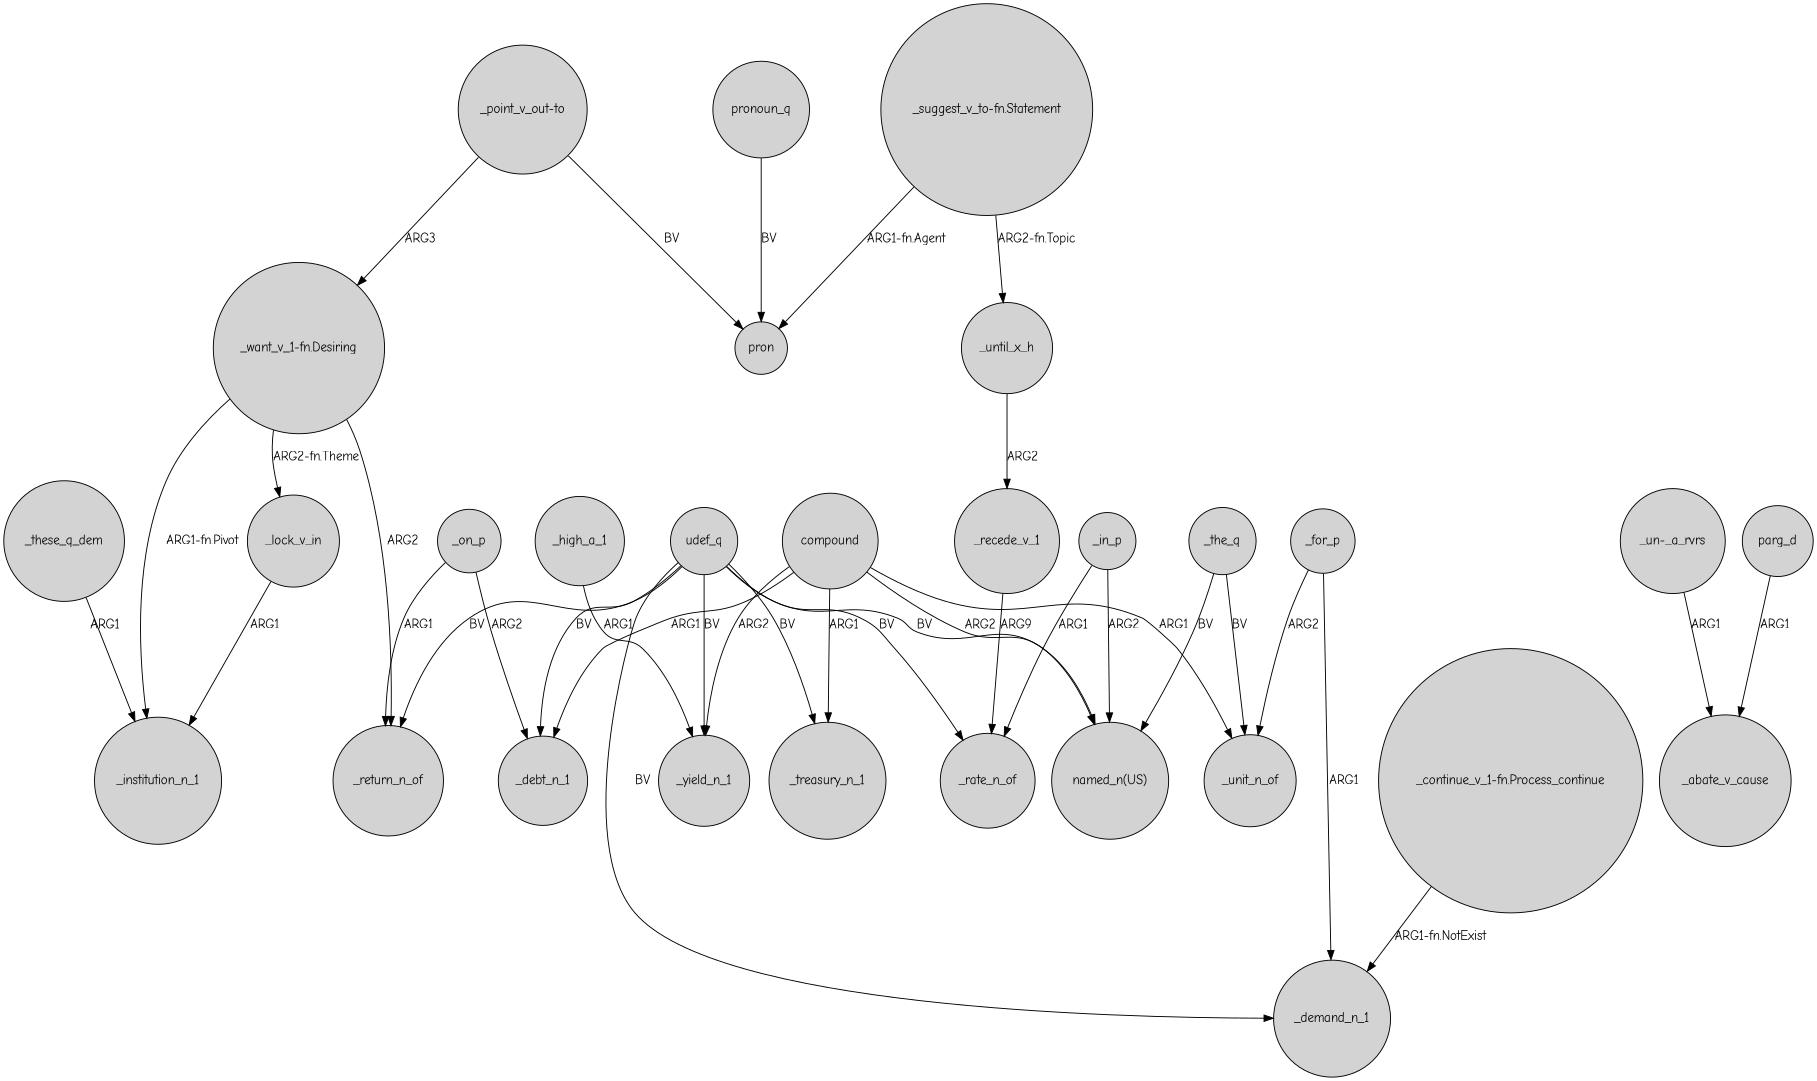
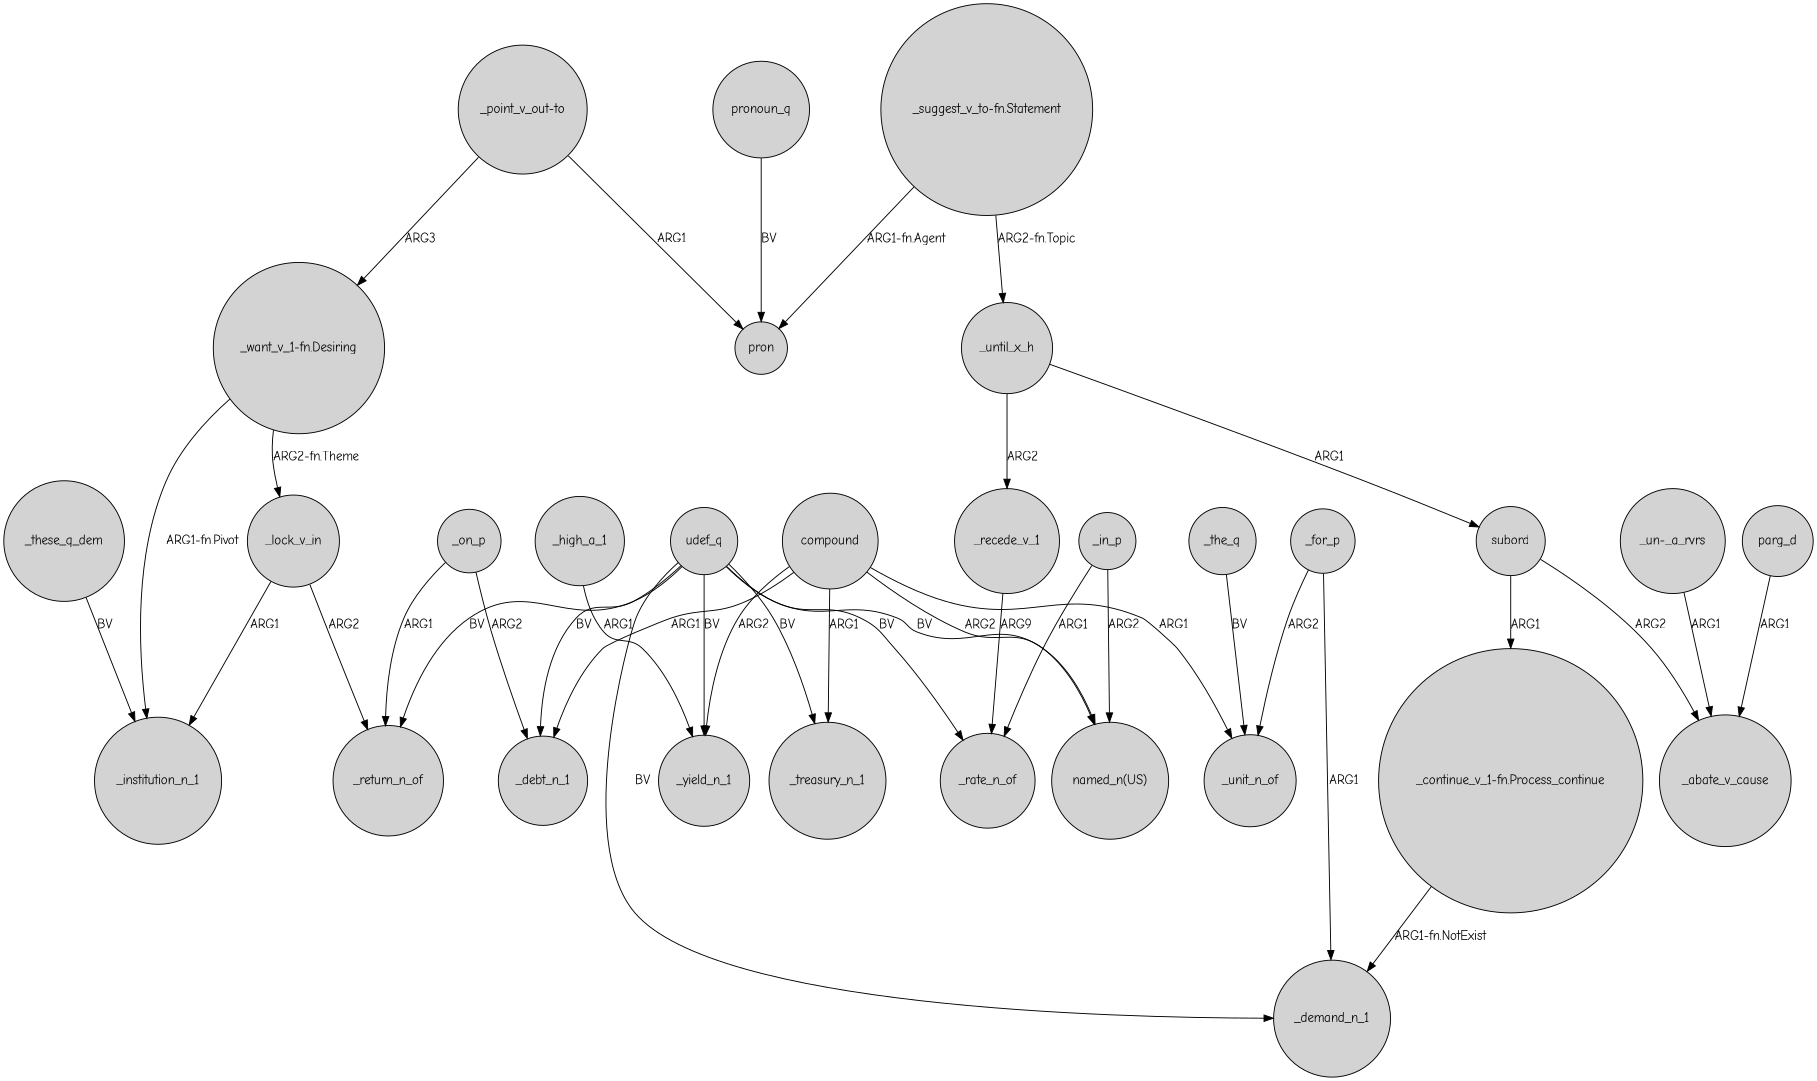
edge "_point_v_out-to" -> "pron": label "BV" -> "ARG1"
node "subord": added
edge "_want_v_1-fn.Desiring" -> "_return_n_of": now "_lock_v_in" -> "_return_n_of"
edge "_these_q_dem" -> "_institution_n_1": label "ARG1" -> "BV"
edge "_the_q" -> "named_n(US)": removed, label "BV"
